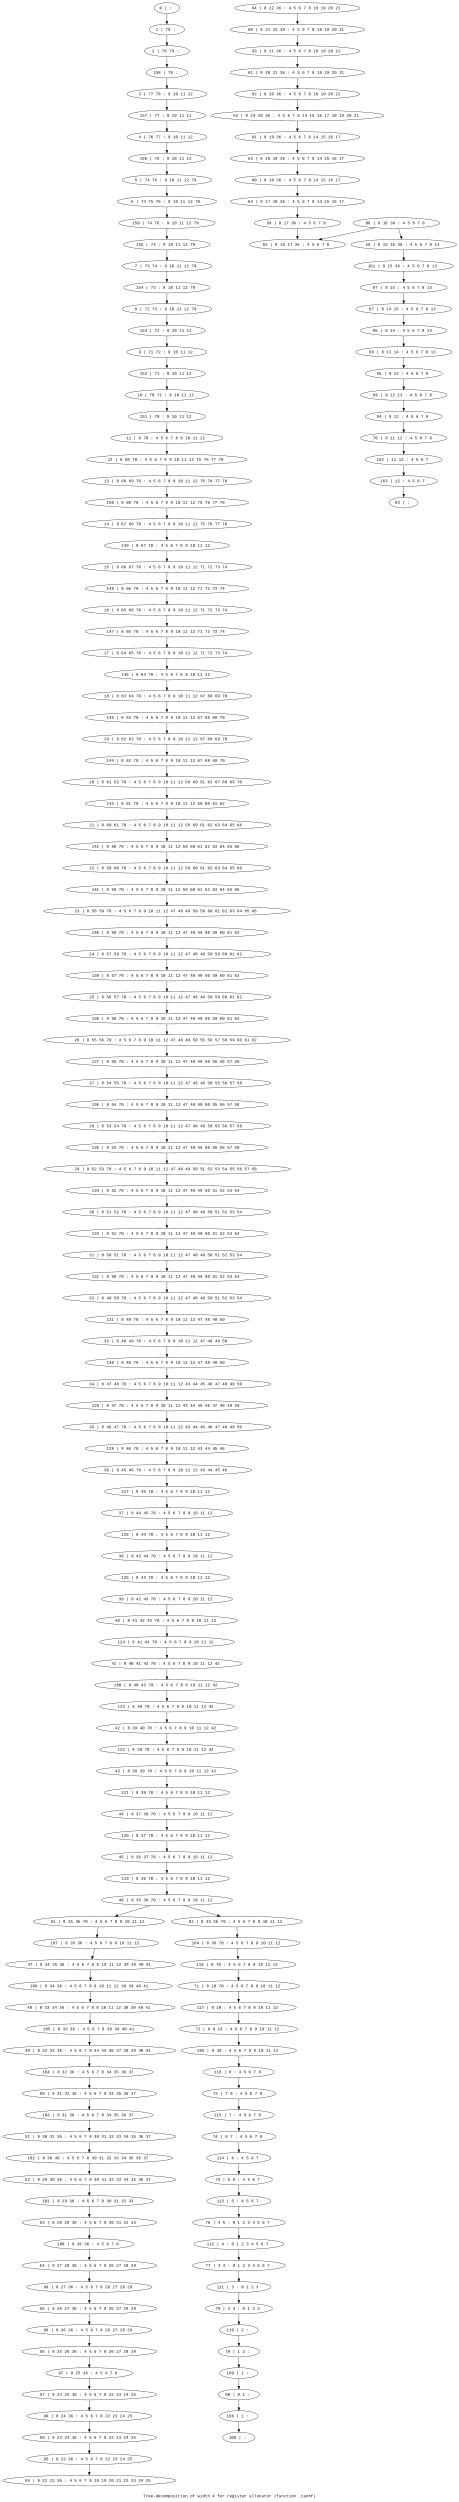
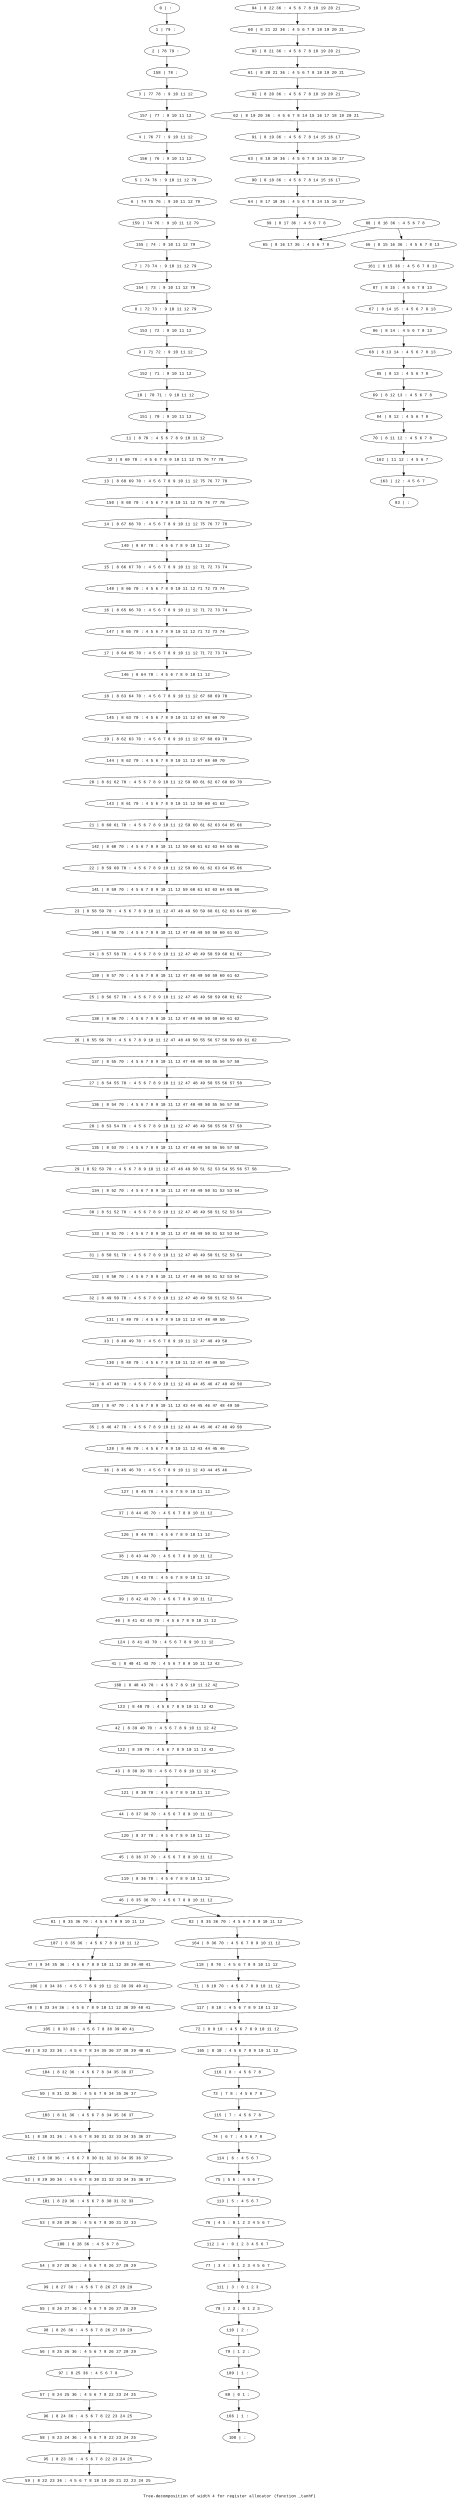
edge "125 | 8 43 70 : 4 5 6 7 8 9 10 11 12" -> "39 | 8 42 43 70 : 4 5 6 7 8 9 10 11 12": added
